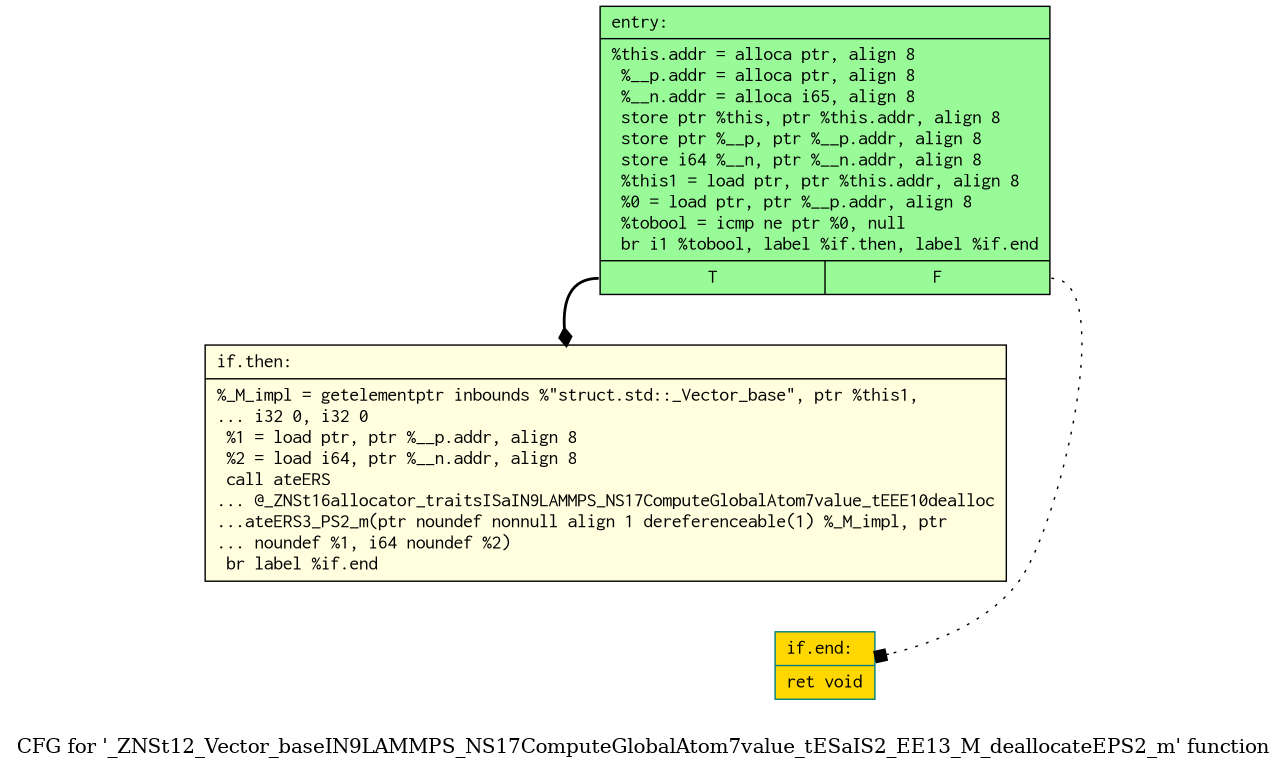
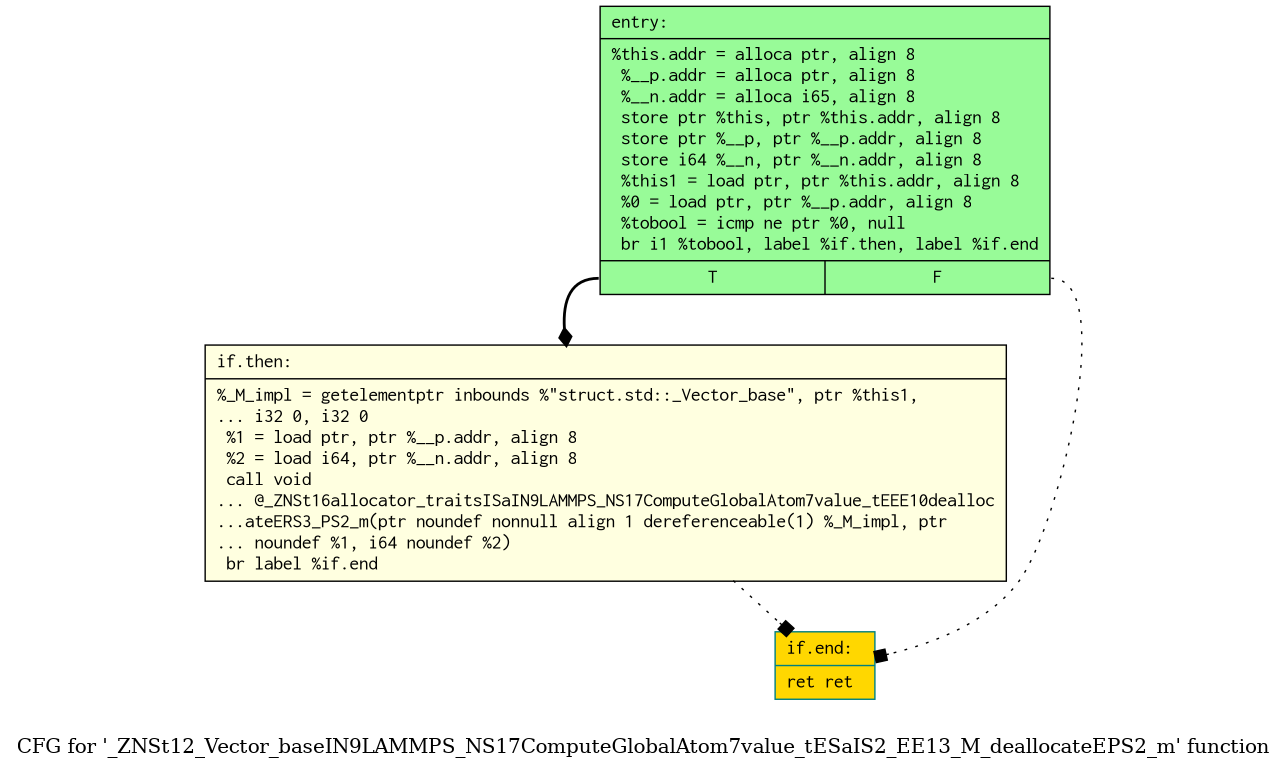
node "if.then:": text "call ateERS" -> "call void"
edge "if.then:" -> "if.end:": added
node "if.end:": text "ret void" -> "ret ret"
